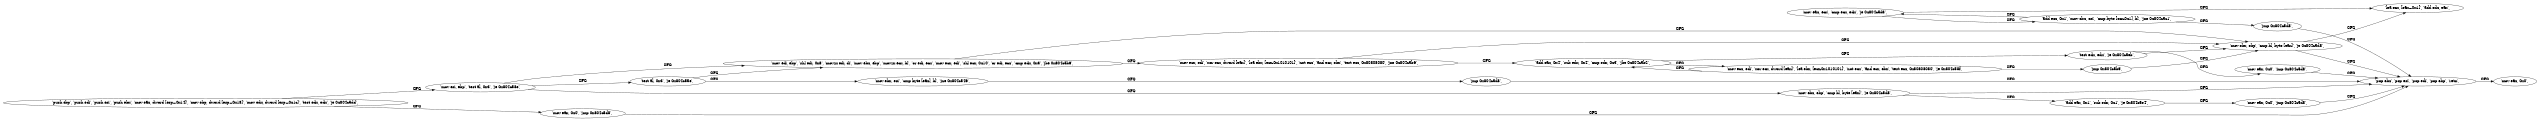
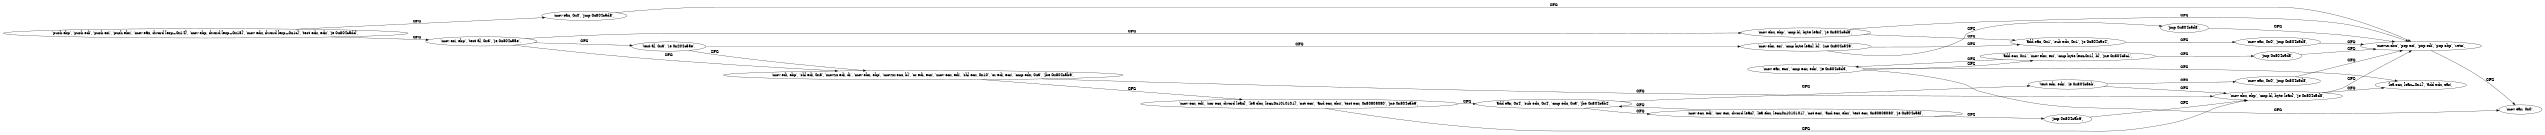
edge "'mov ebx, esi', 'cmp byte [eax], bl', 'jne 0x804c546'," -> "'add eax, 0x1', 'sub edx, 0x1', 'je 0x804c5e4',": added, label "CFG"
node "'test al, 0x3', 'je 0x804c55e',": label "'test al, 0x3', 'je 0x804c55e'," -> "'test al, 0x3', 'je 0x204c55e',"
node "'pop ebx', 'pop esi', 'pop edi', 'pop ebp', 'retn',": label "'pop ebx', 'pop esi', 'pop edi', 'pop ebp', 'retn'," -> "'movzx ebx', 'pop esi', 'pop edi', 'pop ebp', 'retn',"
node "'mov esi, ebp', 'test al, 0x3', 'je 0x804c58e',": label "'mov esi, ebp', 'test al, 0x3', 'je 0x804c58e'," -> "'mov esi, ebp', 'test al, 0x3', 'je 0x804c55e',"
edge "'mov eax, ecx', 'cmp ecx, edx', 'je 0x804c5d3'," -> "'mov eax, 0x0',": added, label "CFG"
